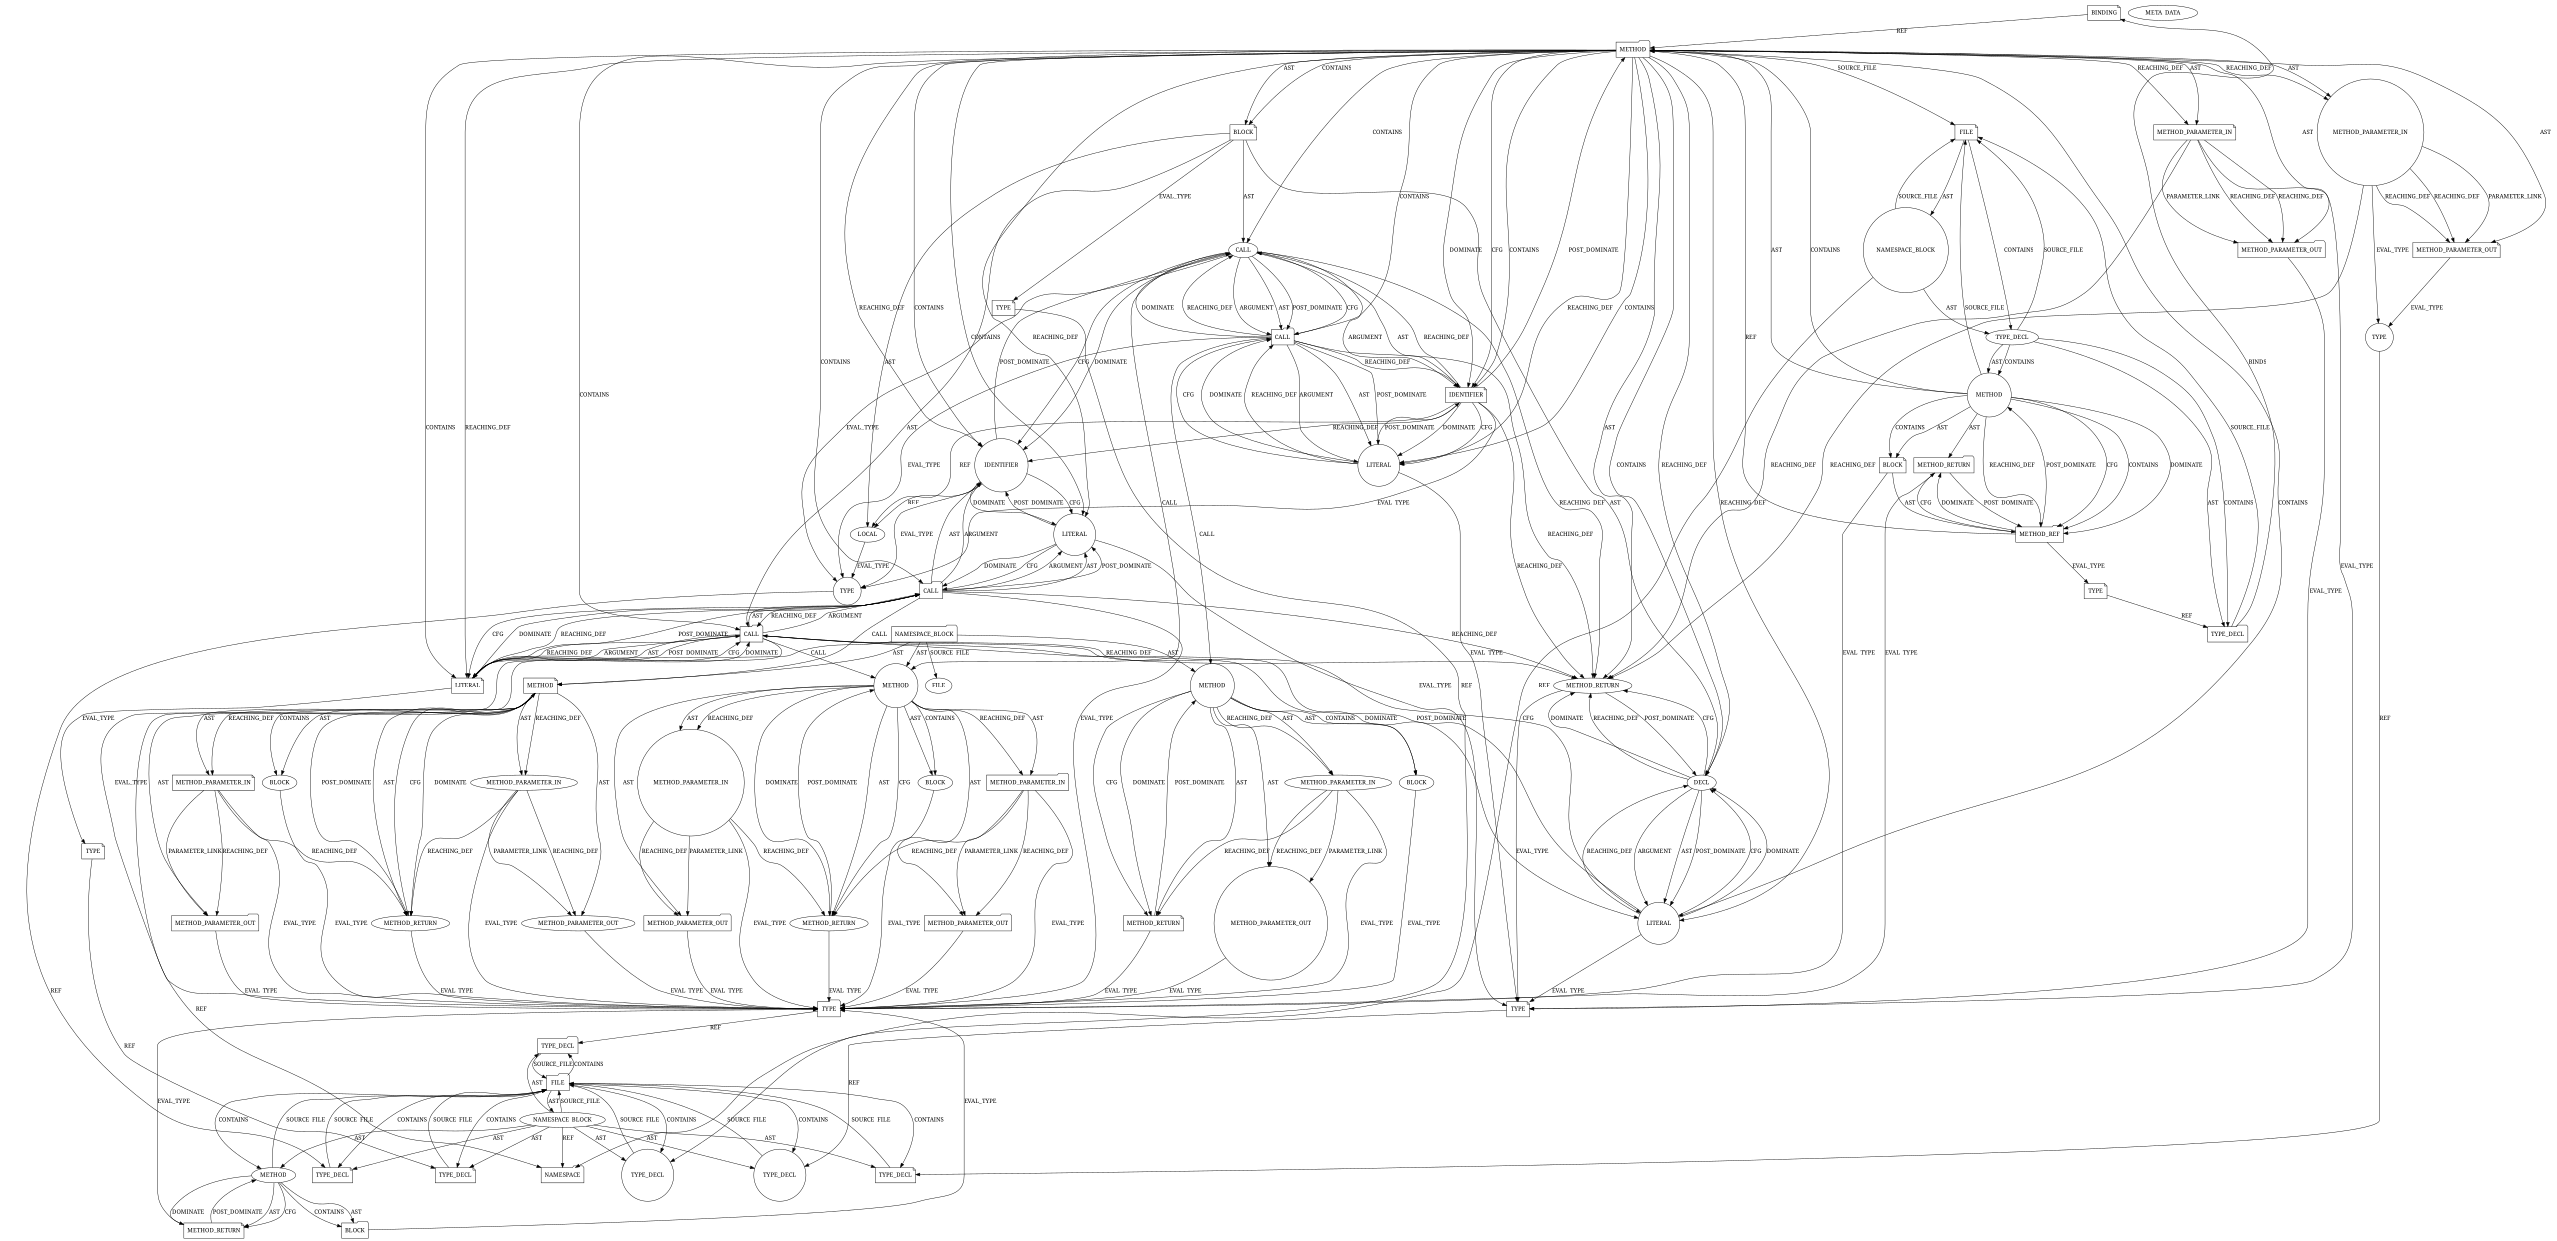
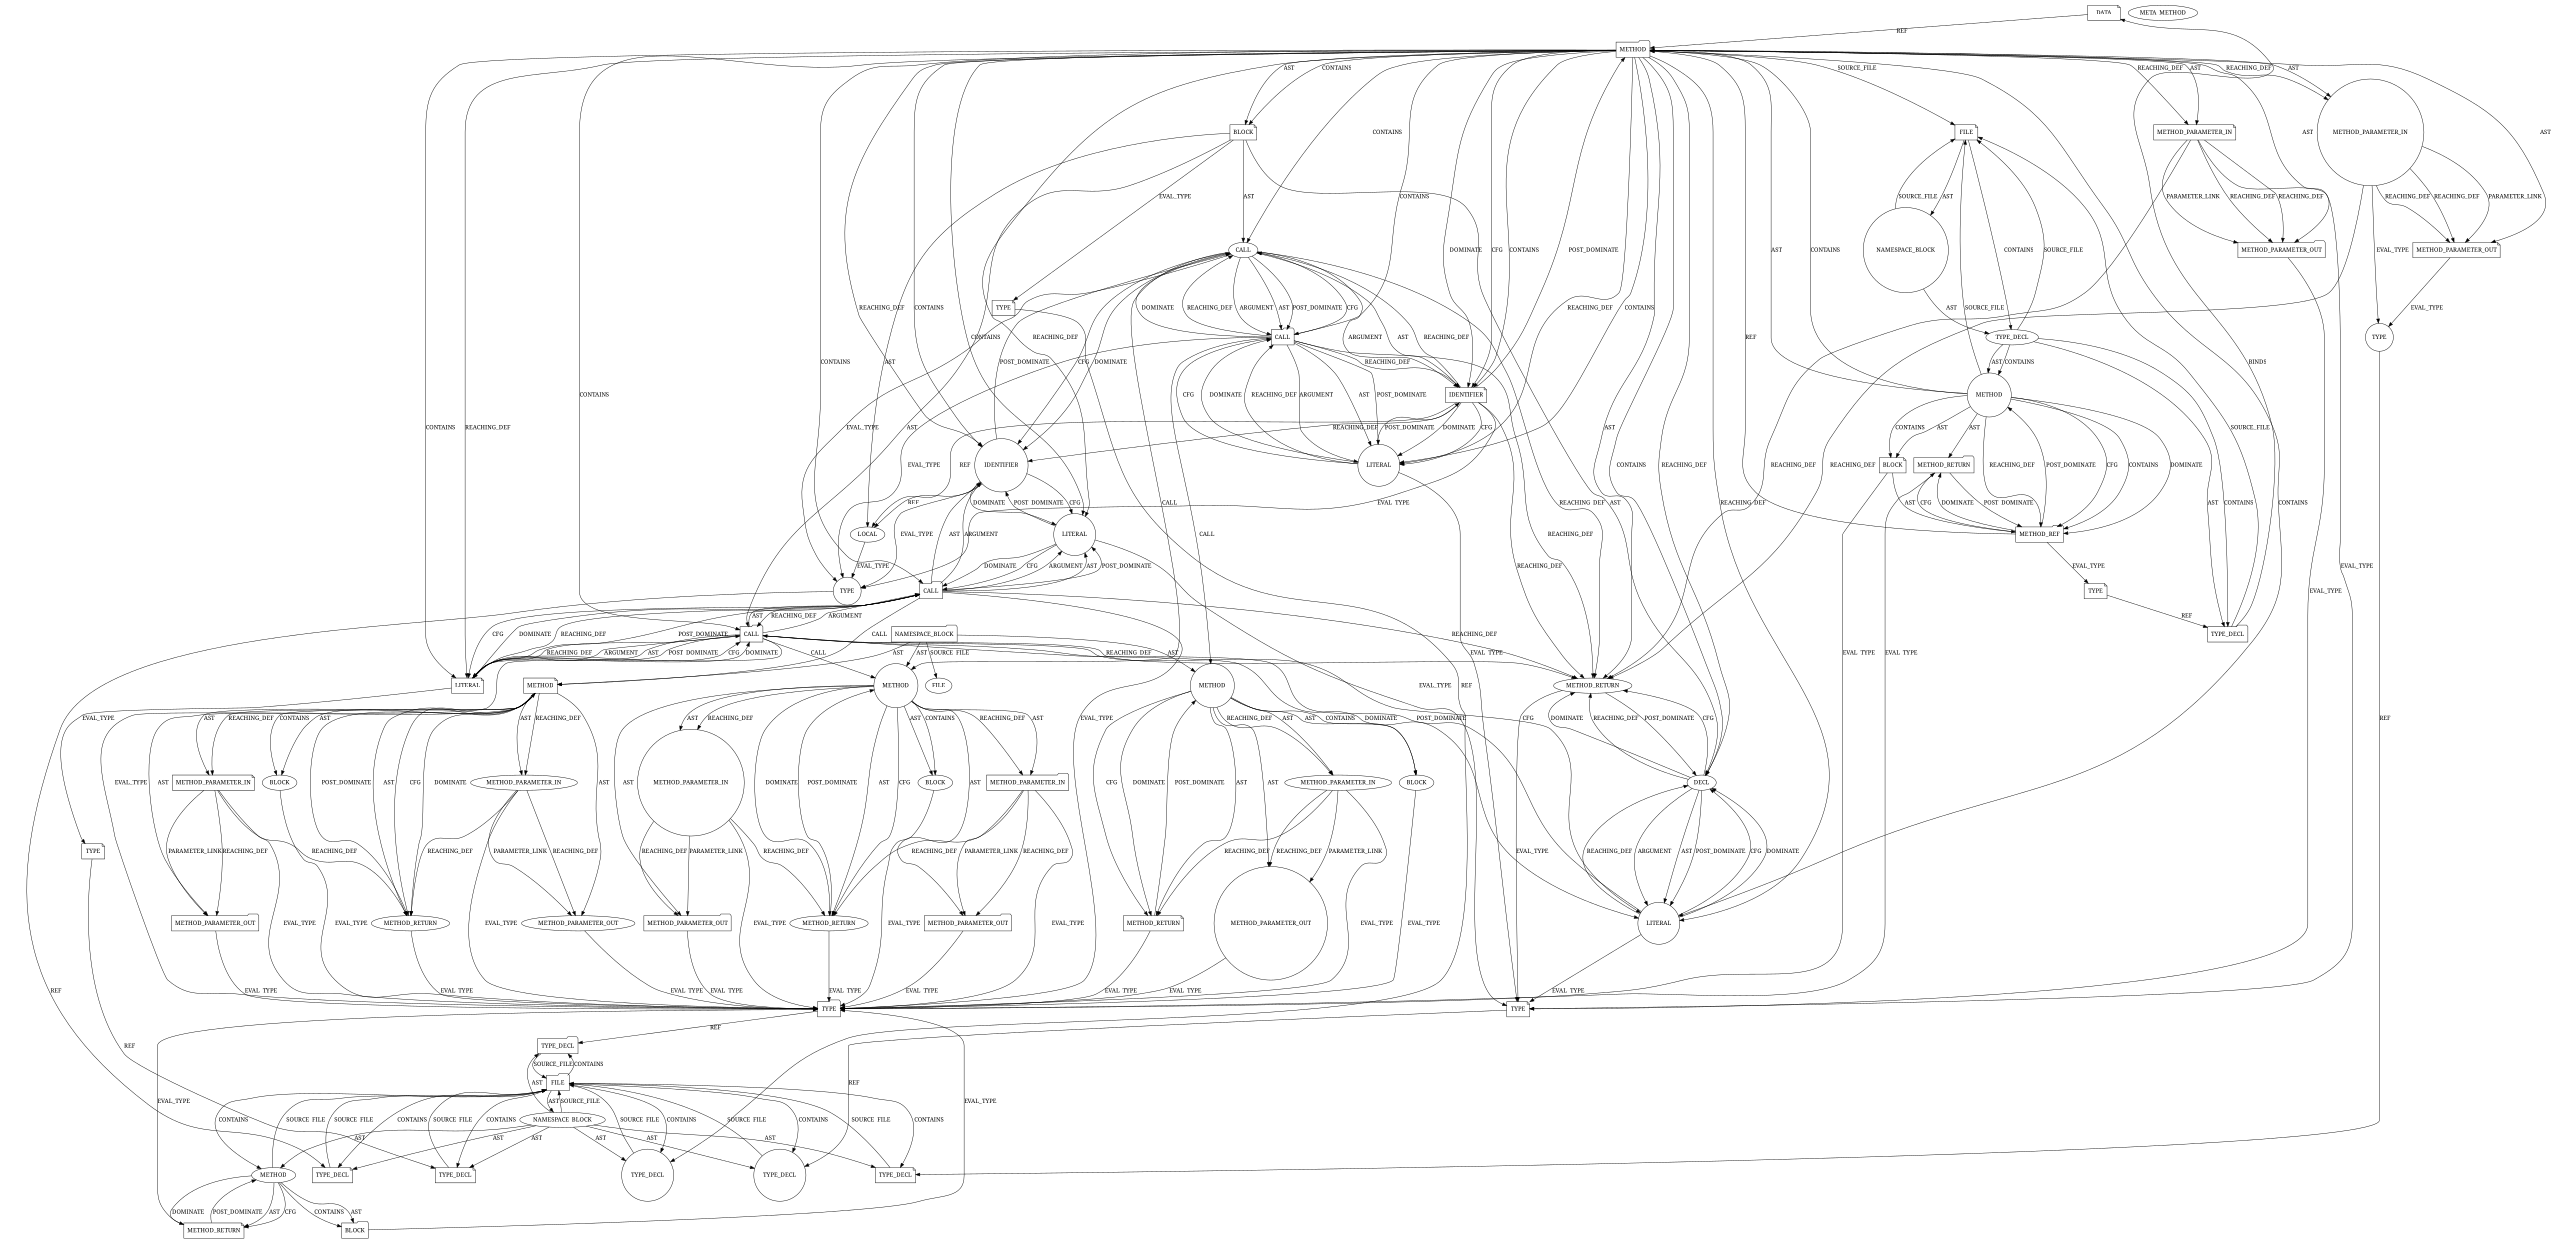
node "BINDING": label "BINDING" -> "DATA"
node "META_DATA": label "META_DATA" -> "META_METHOD"
node "NAMESPACE": removed
